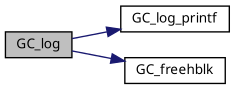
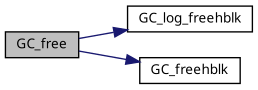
node "GC_log_printf": label "GC_log_printf" -> "GC_log_freehblk"
node "GC_log": label "GC_log" -> "GC_free"
